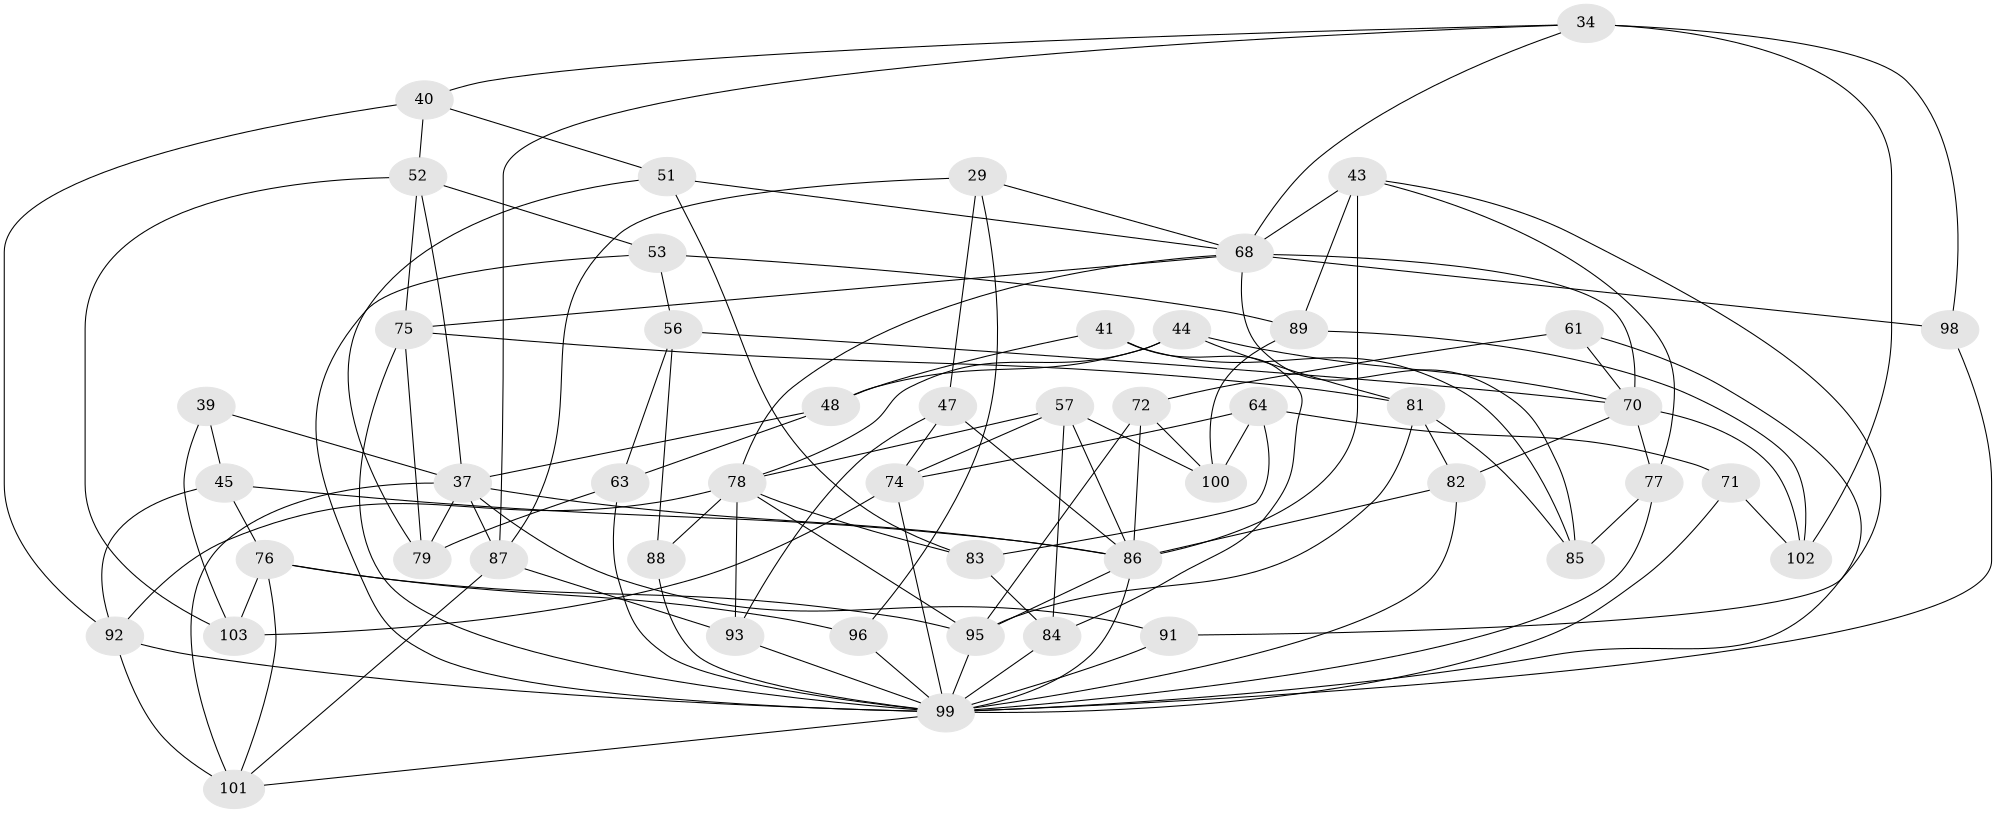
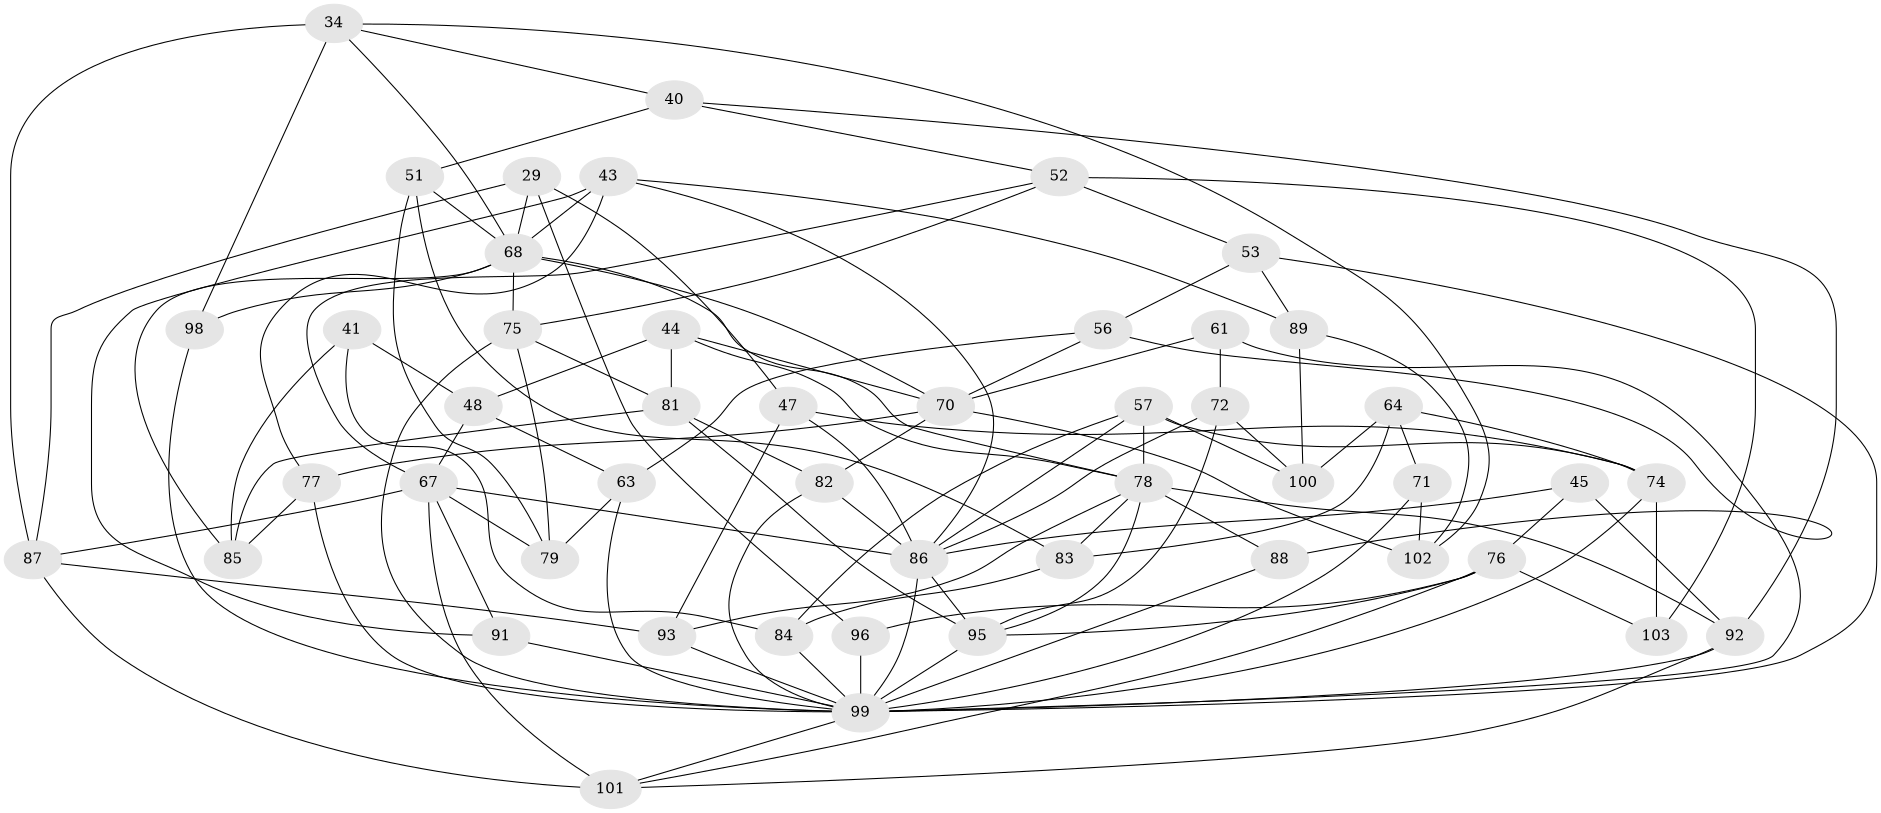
node "39": removed
node "37": label "37" -> "67"
